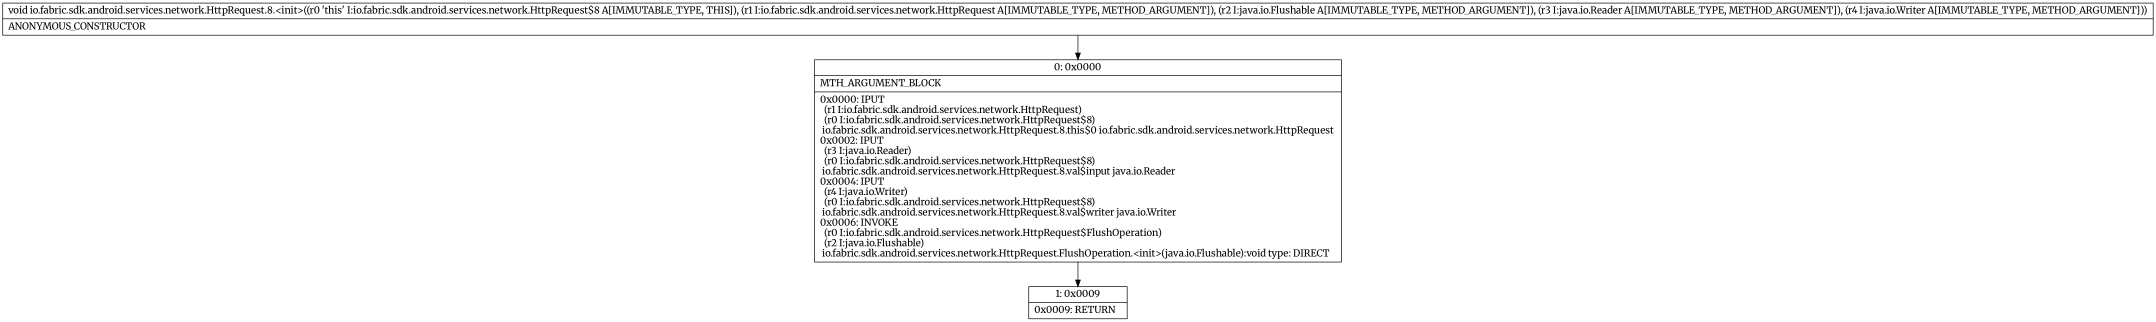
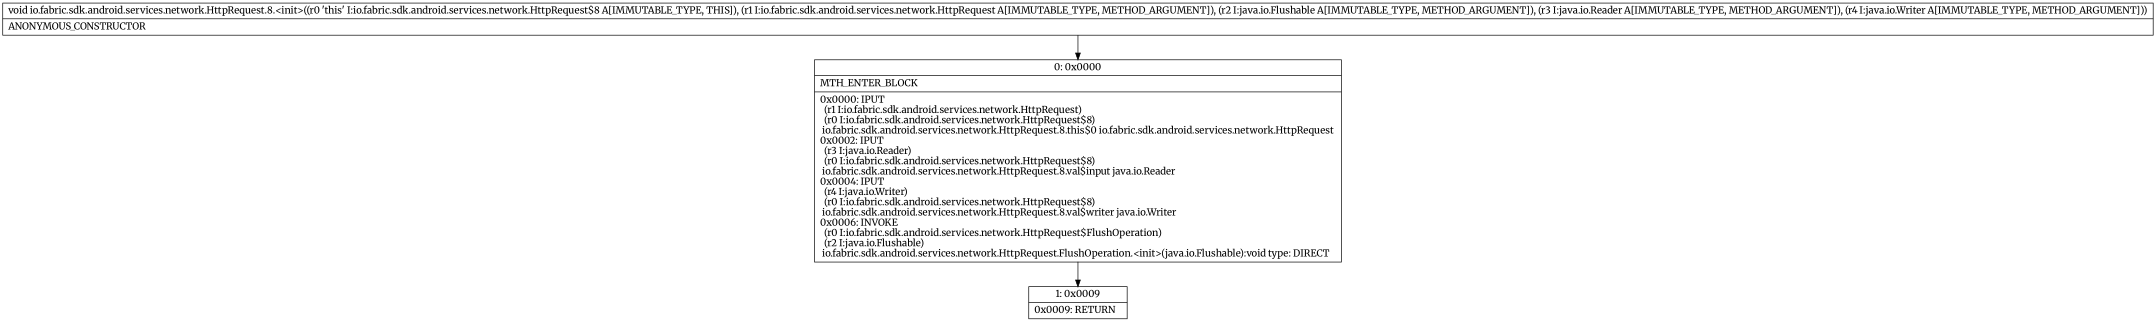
node "0: 0x0000": text "MTH_ARGUMENT_BLOCK" -> "MTH_ENTER_BLOCK"
